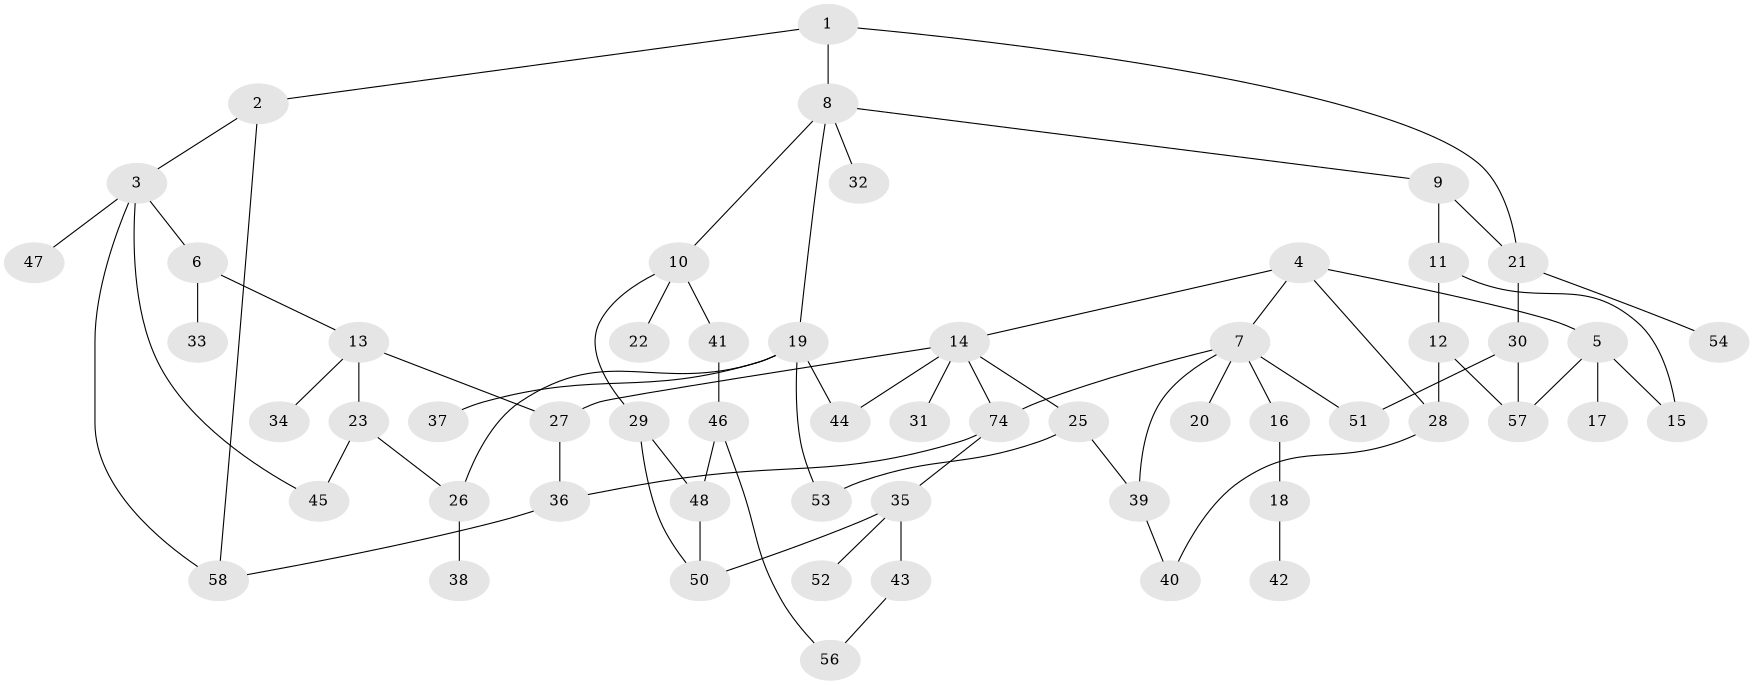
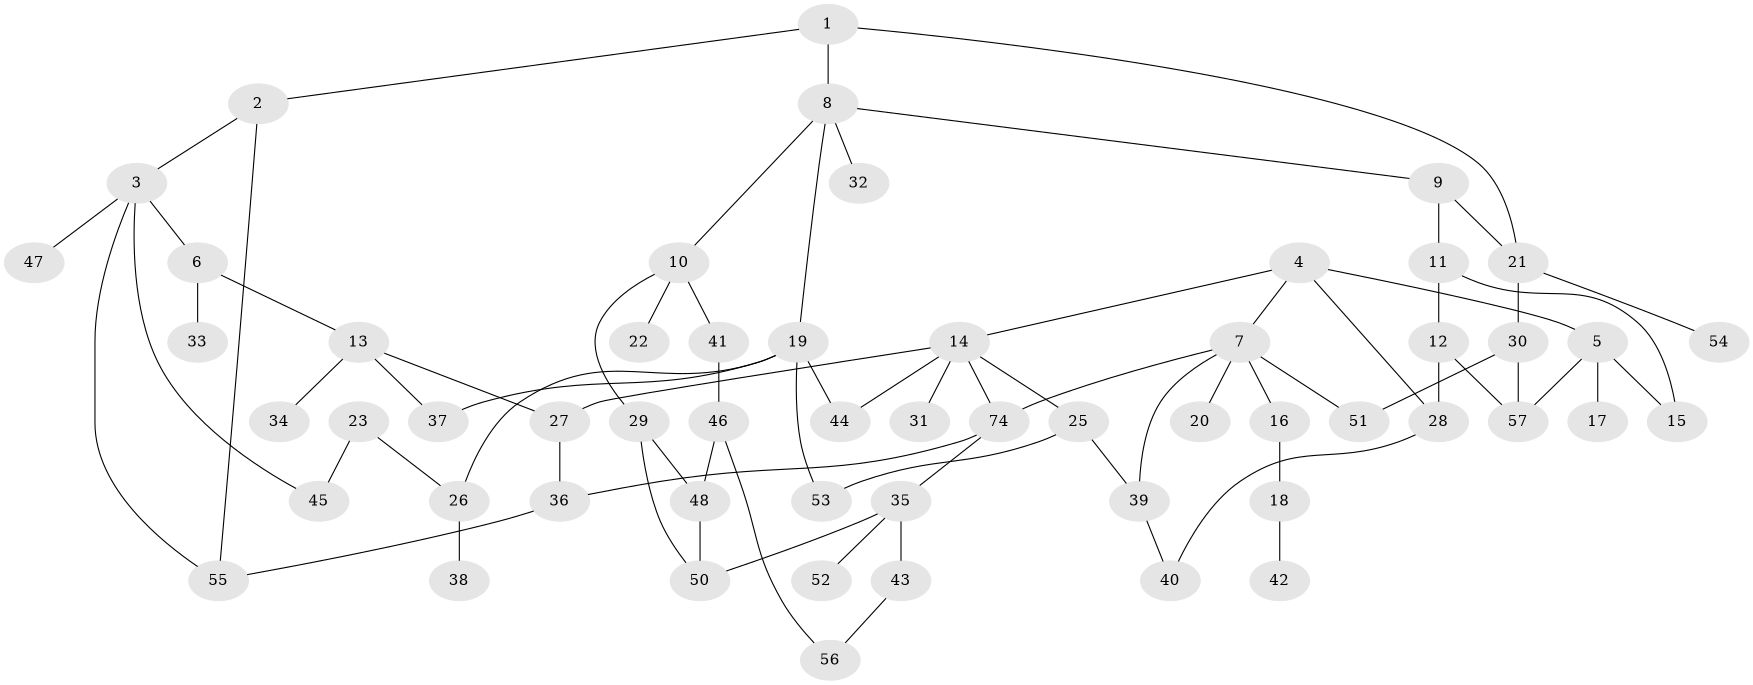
edge "13" -- "23": now "13" -- "37"
node "58": label "58" -> "55"
